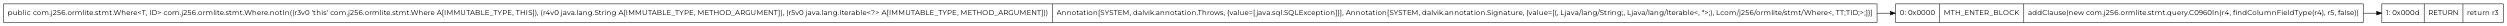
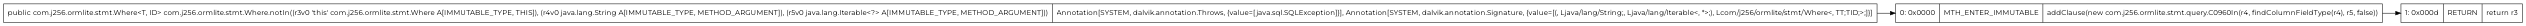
node "0: 0x0000": text "MTH_ENTER_BLOCK" -> "MTH_ENTER_IMMUTABLE"
